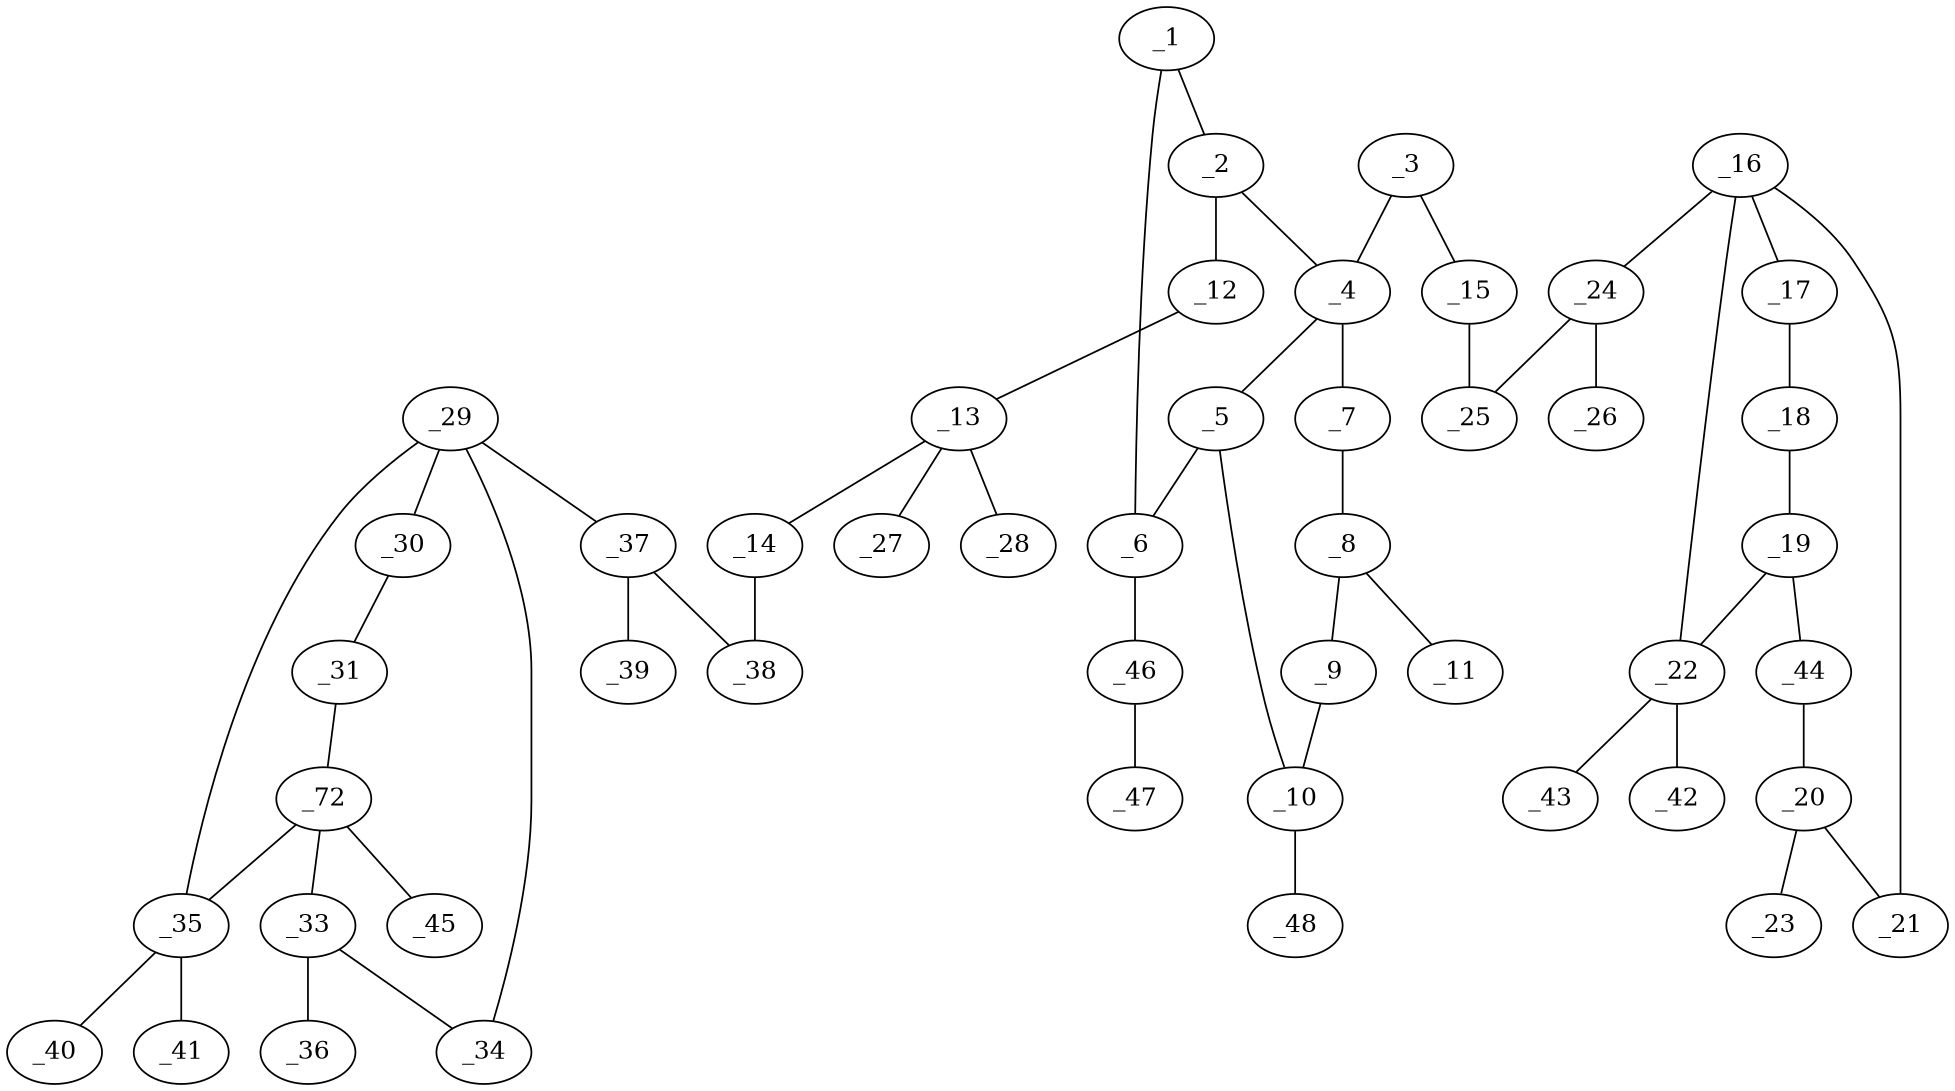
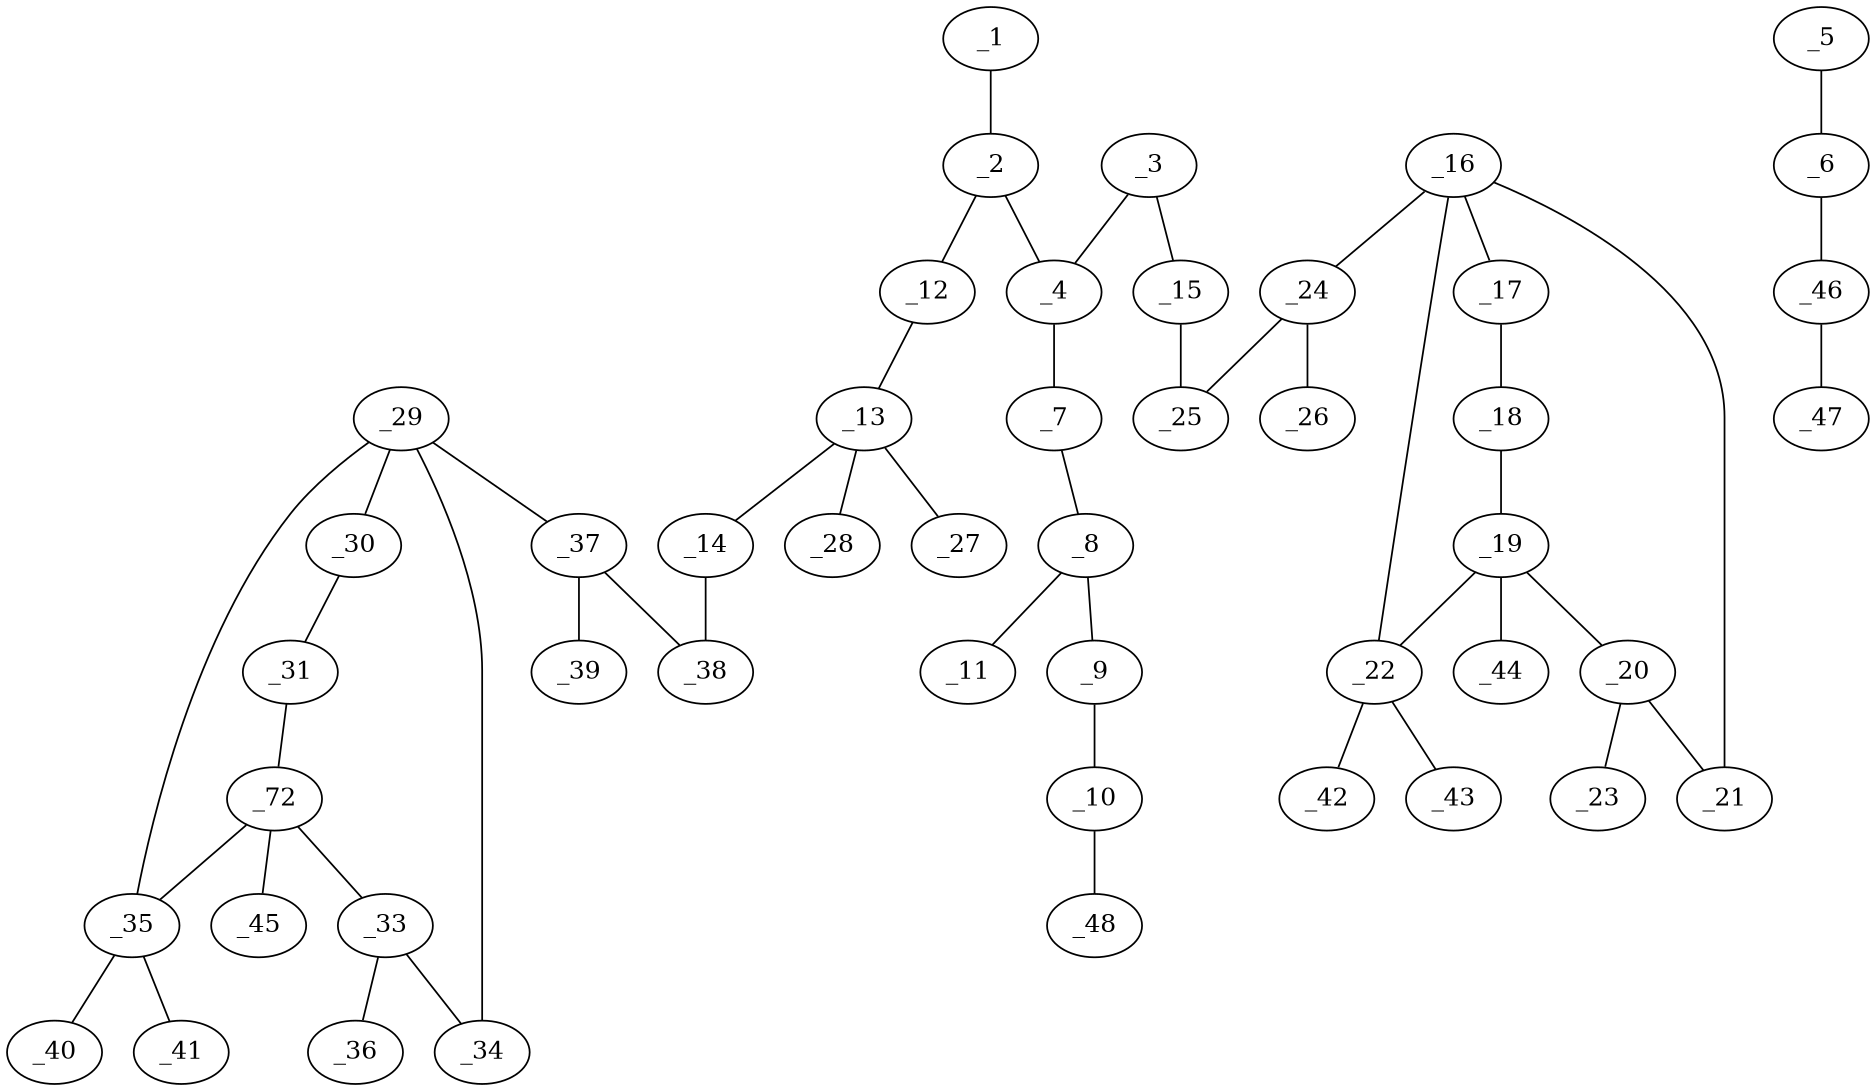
edge "_1" -- "_6": removed
edge "_4" -- "_5": removed
edge "_5" -- "_10": removed
edge "_44" -- "_20": now "_19" -- "_20"
